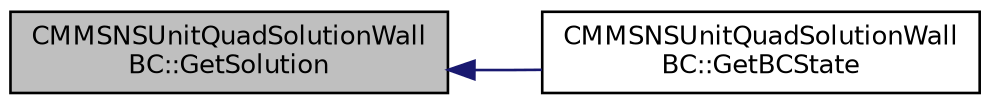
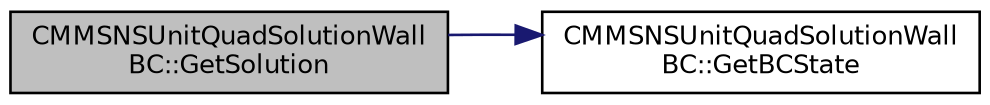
edge "CMMSNSUnitQuadSolutionWall BC::GetBCState" -> "CMMSNSUnitQuadSolutionWall BC::GetSolution": reversed
